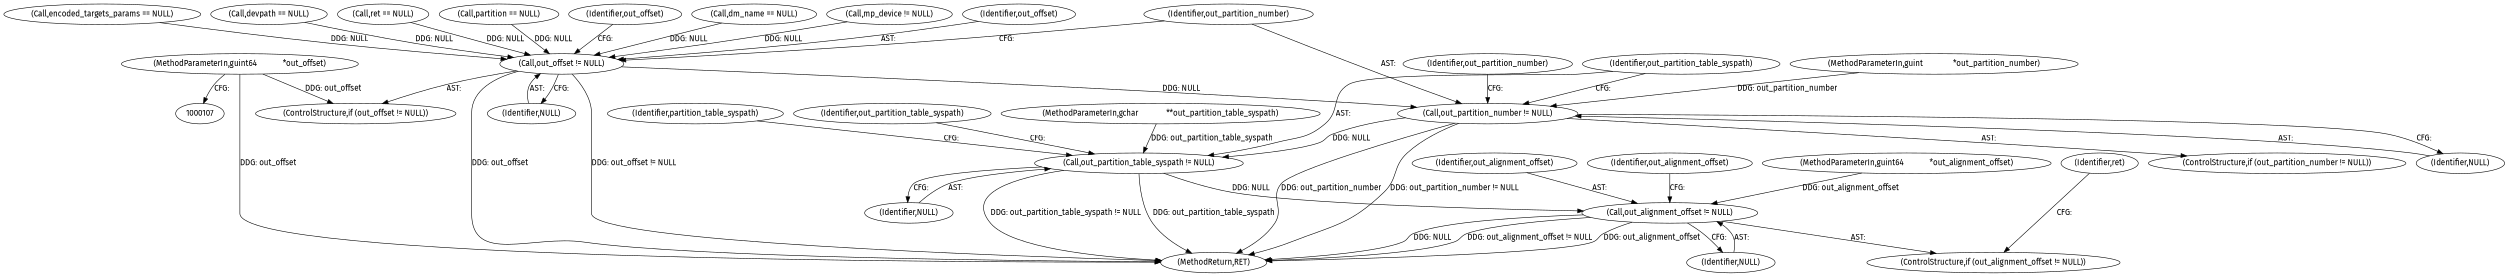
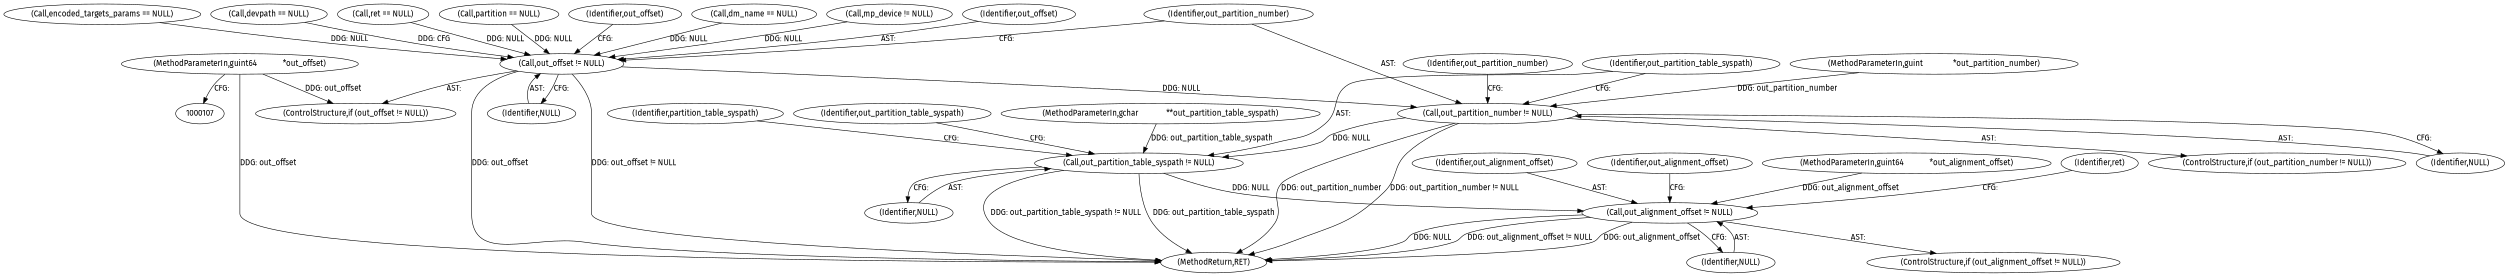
edge "(Call,devpath == NULL)" -> "(Call,out_offset != NULL)": label "DDG: NULL" -> "DDG: CFG"
edge "(Identifier,ret)" -> "(ControlStructure,if (out_alignment_offset != NULL))": now "(Identifier,ret)" -> "(Call,out_alignment_offset != NULL)"
